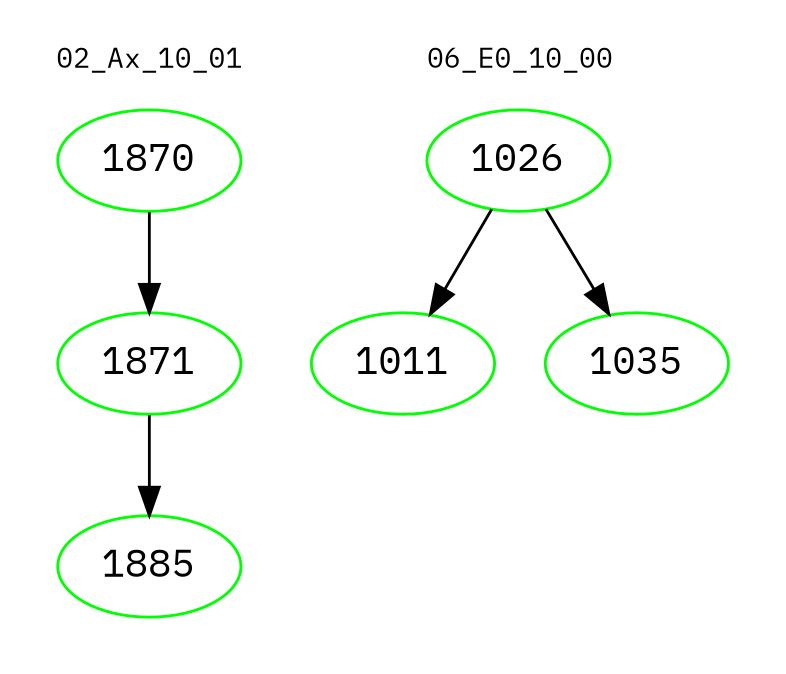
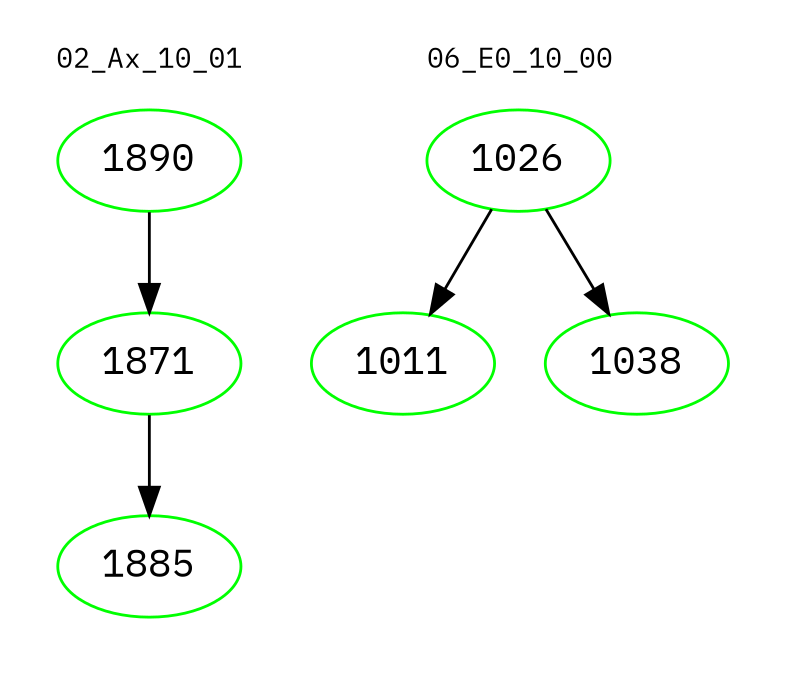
node "1870": label "1870" -> "1890"
node "1035": label "1035" -> "1038"
